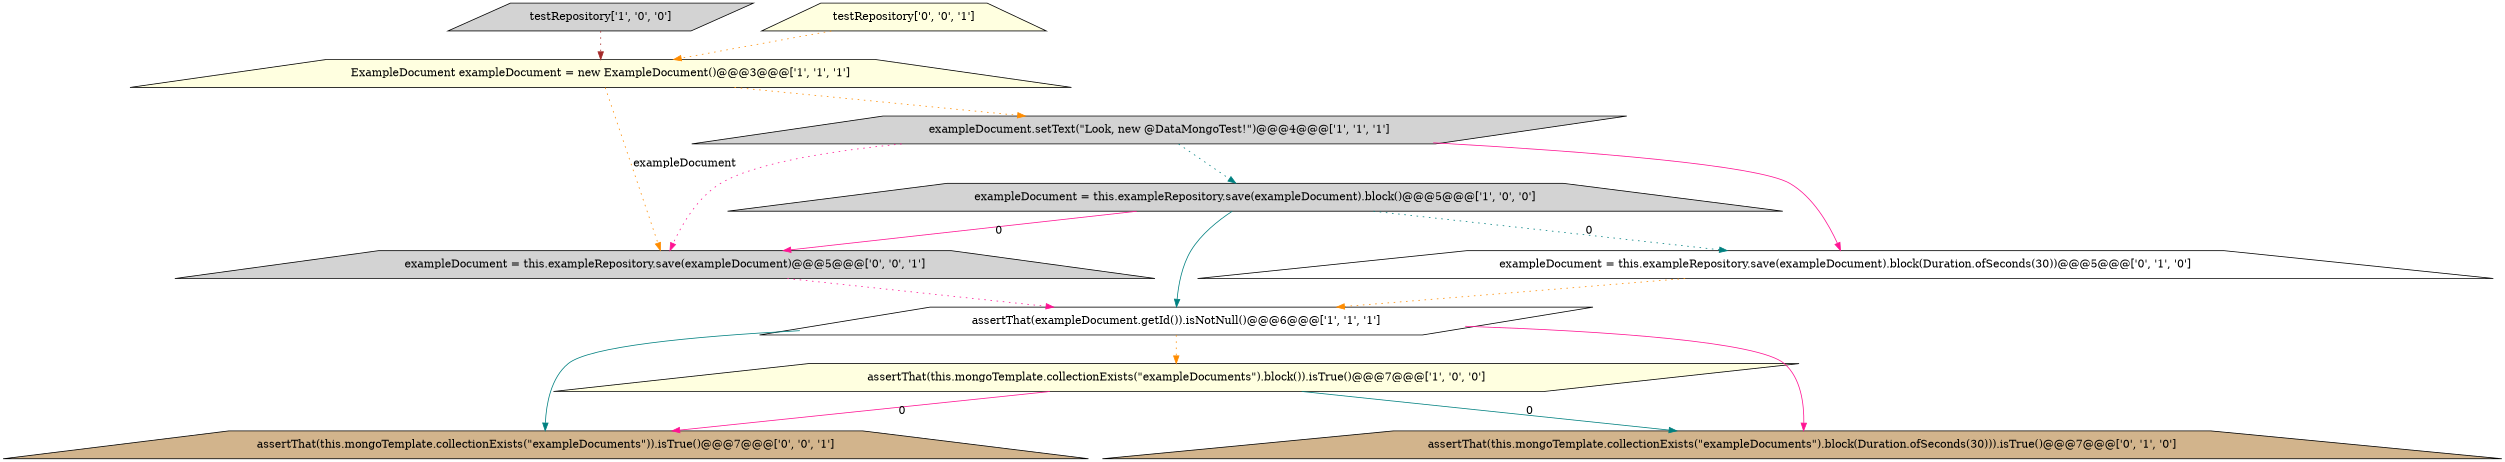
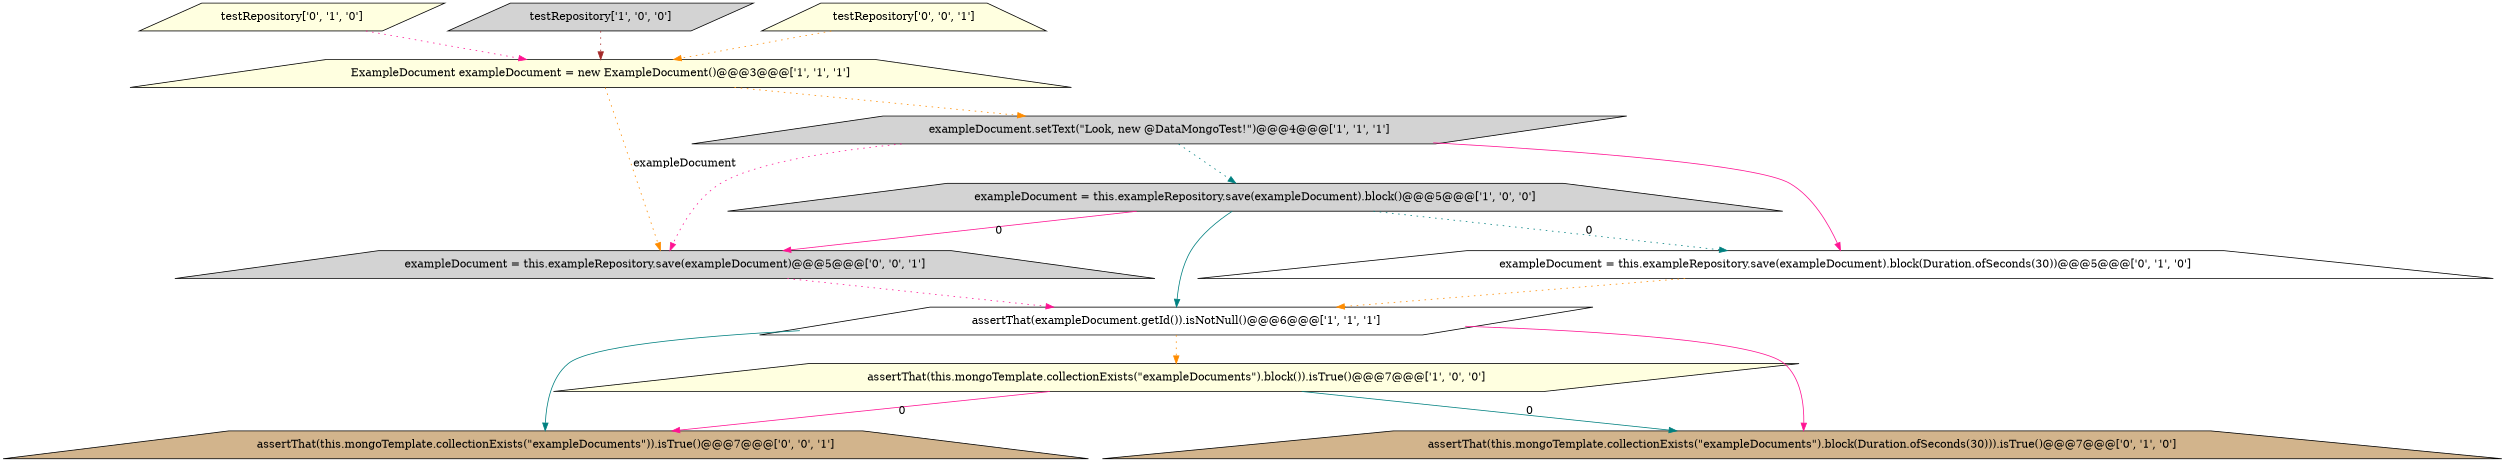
node "testRepository['0', '1', '0']": added
